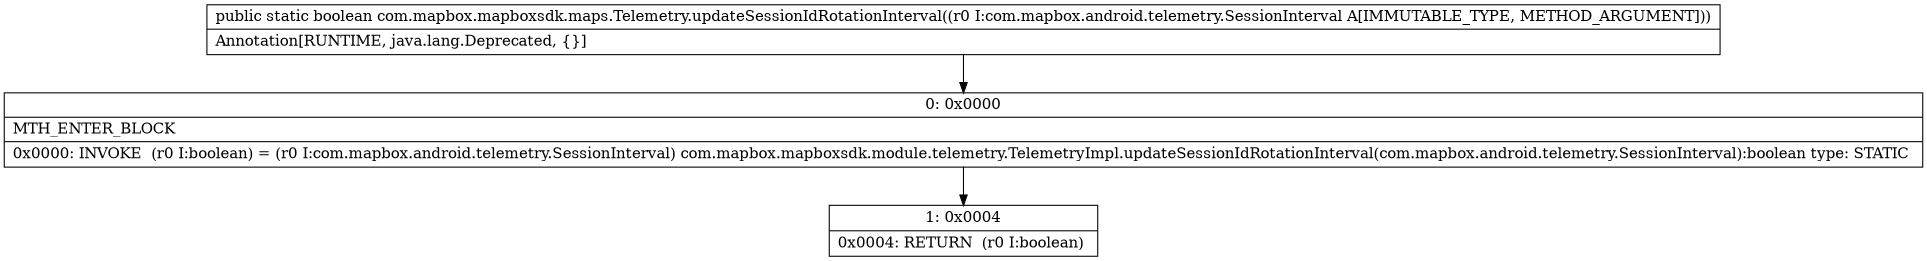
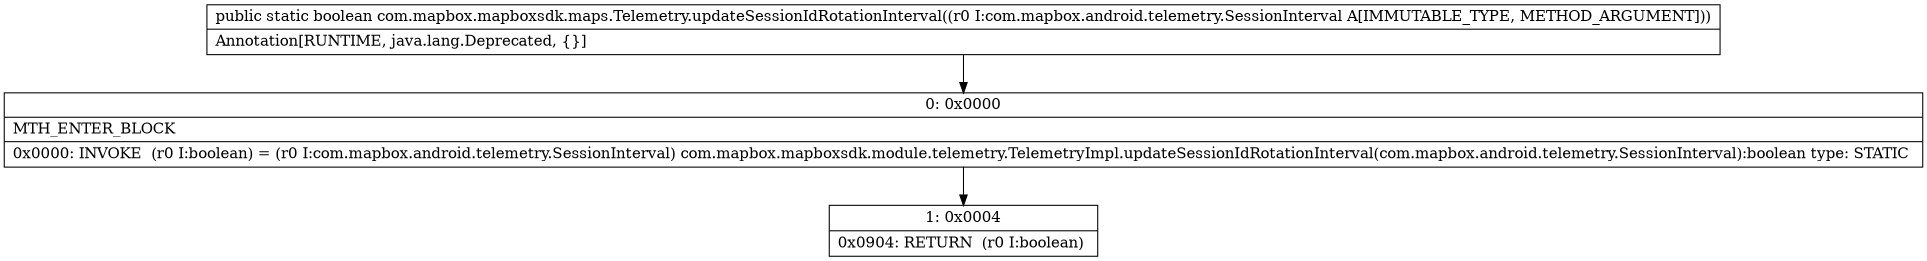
node "1: 0x0004": text "0x0004: RETURN  (r0 I:boolean)" -> "0x0904: RETURN  (r0 I:boolean)"
